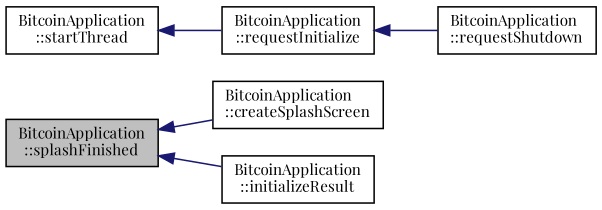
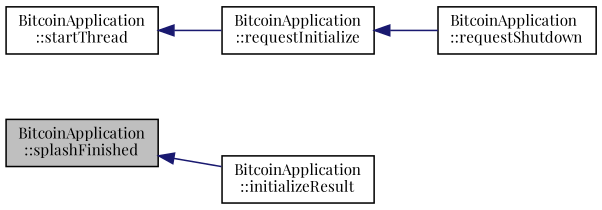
node "BitcoinApplication ::createSplashScreen": removed
